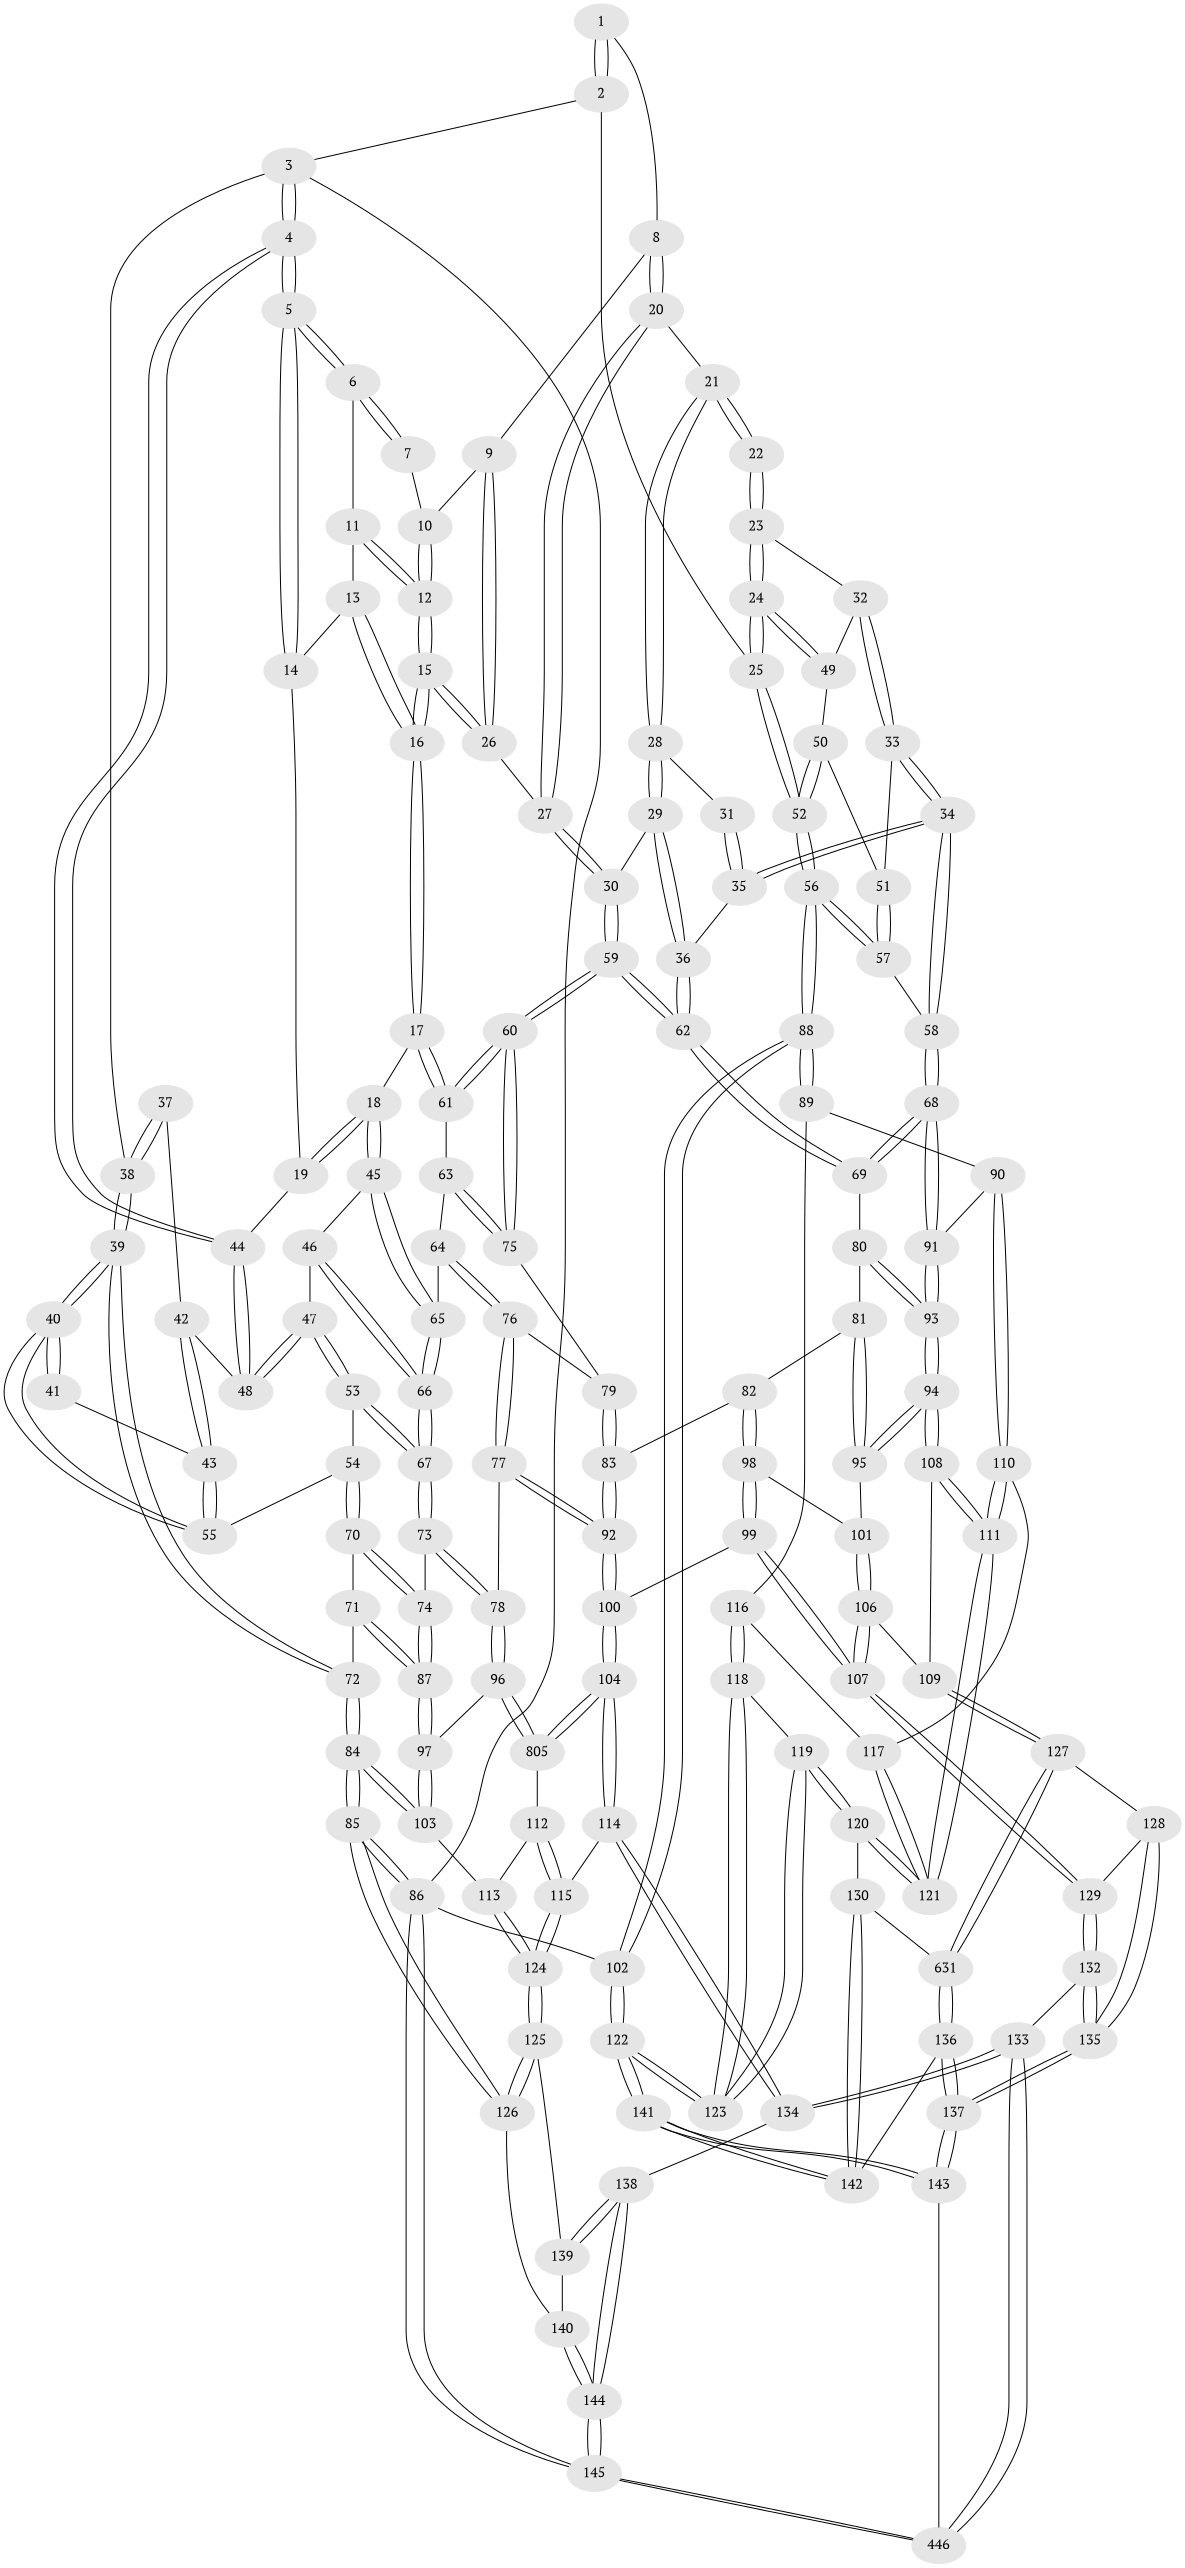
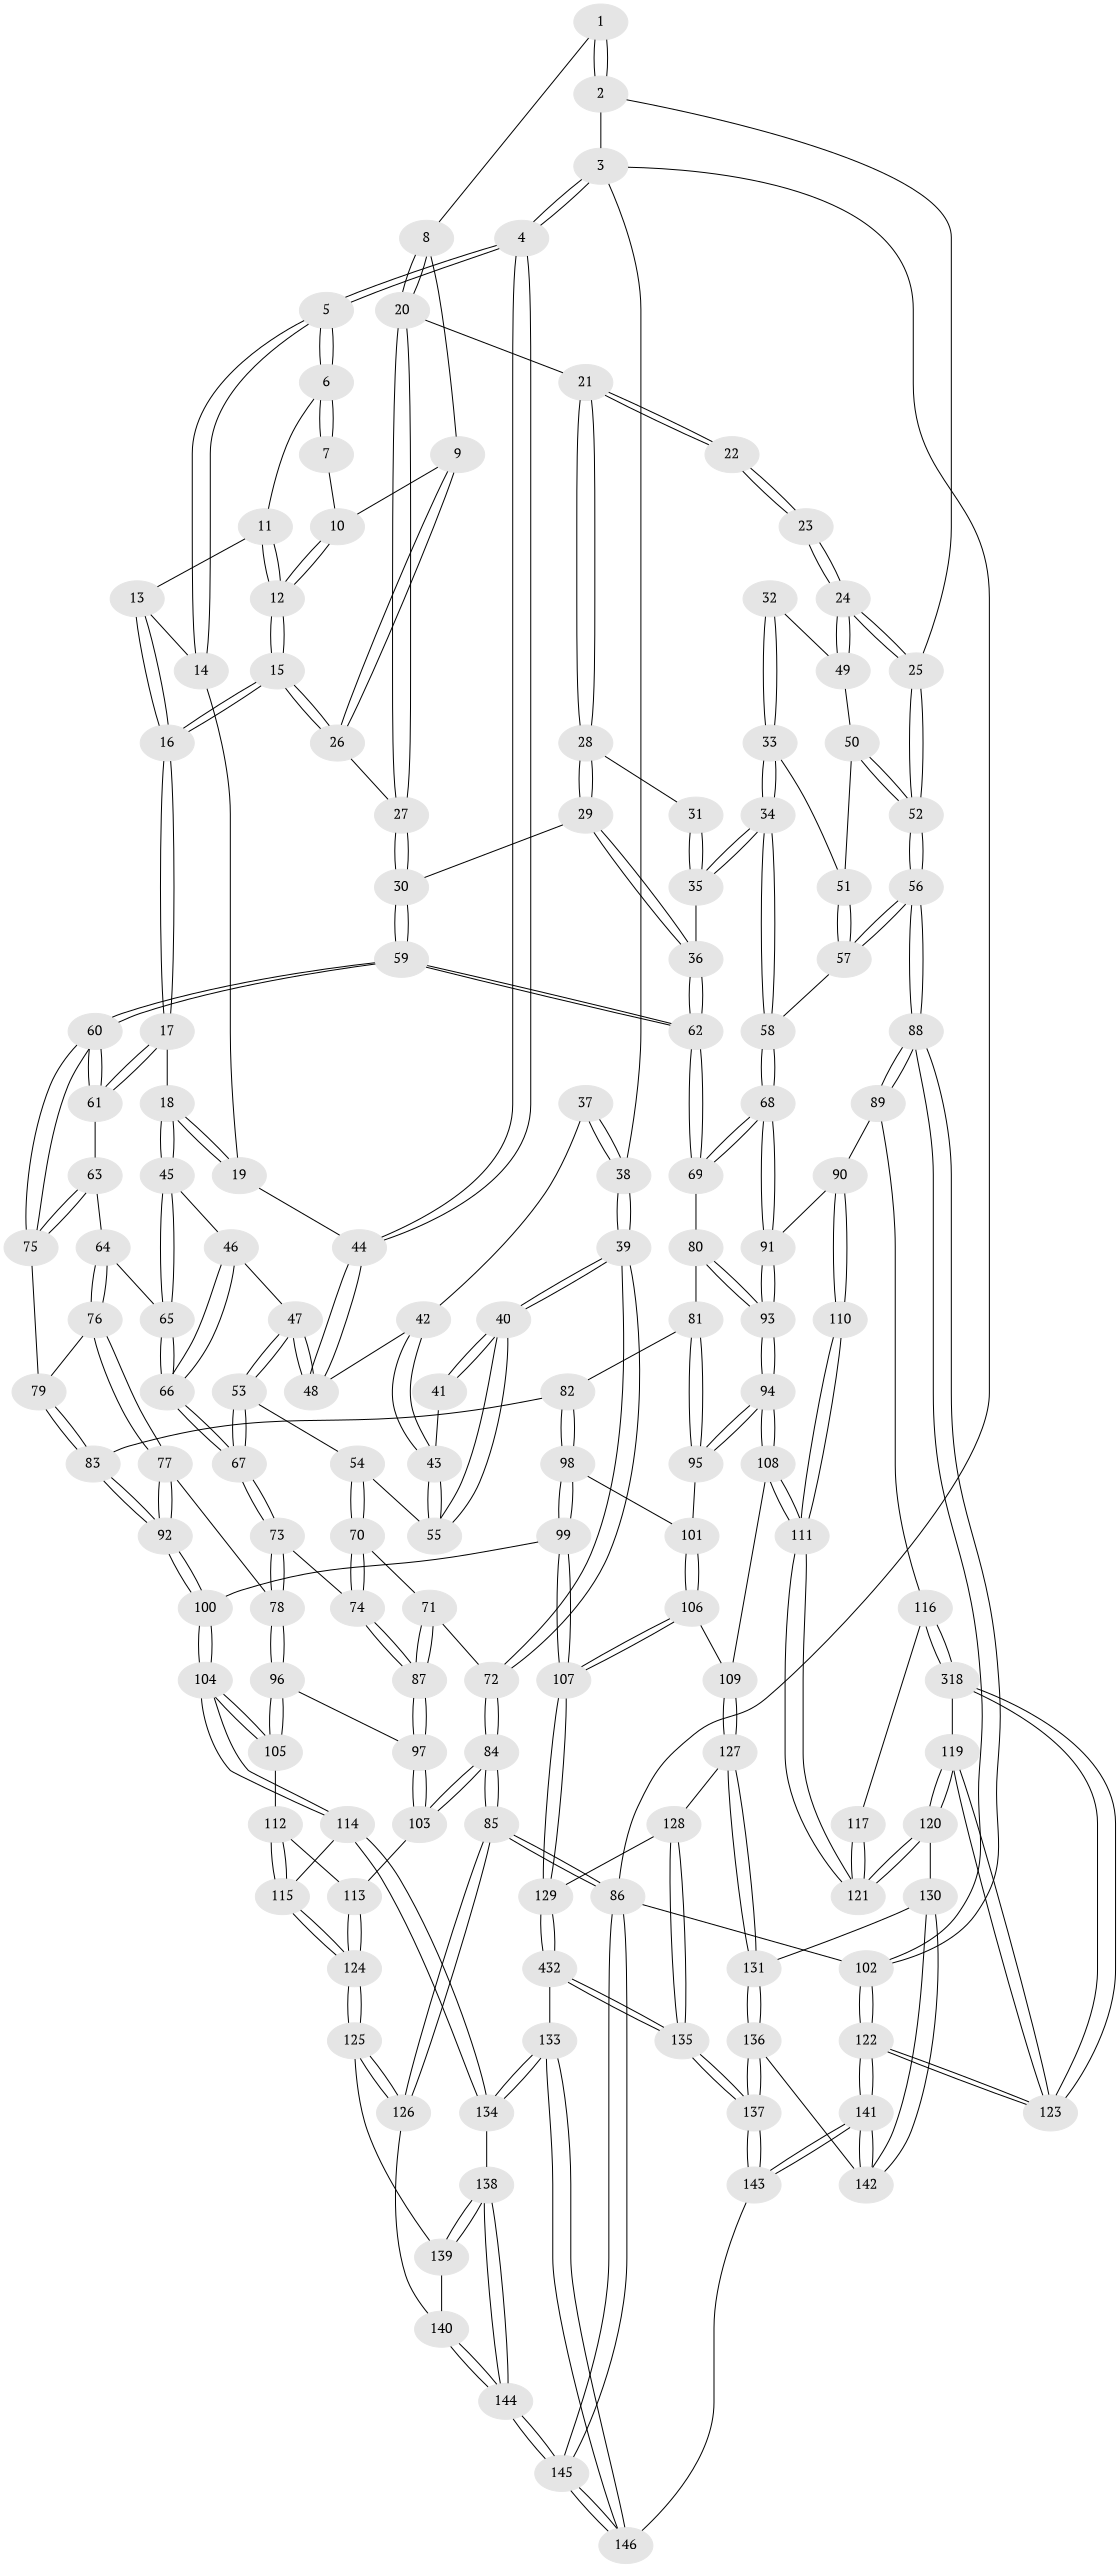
edge "23" -- "32": removed
edge "110" -- "117": removed
node "118": label "118" -> "318"
node "805": label "805" -> "105"
node "631": label "631" -> "131"
node "132": label "132" -> "432"
node "446": label "446" -> "146"
